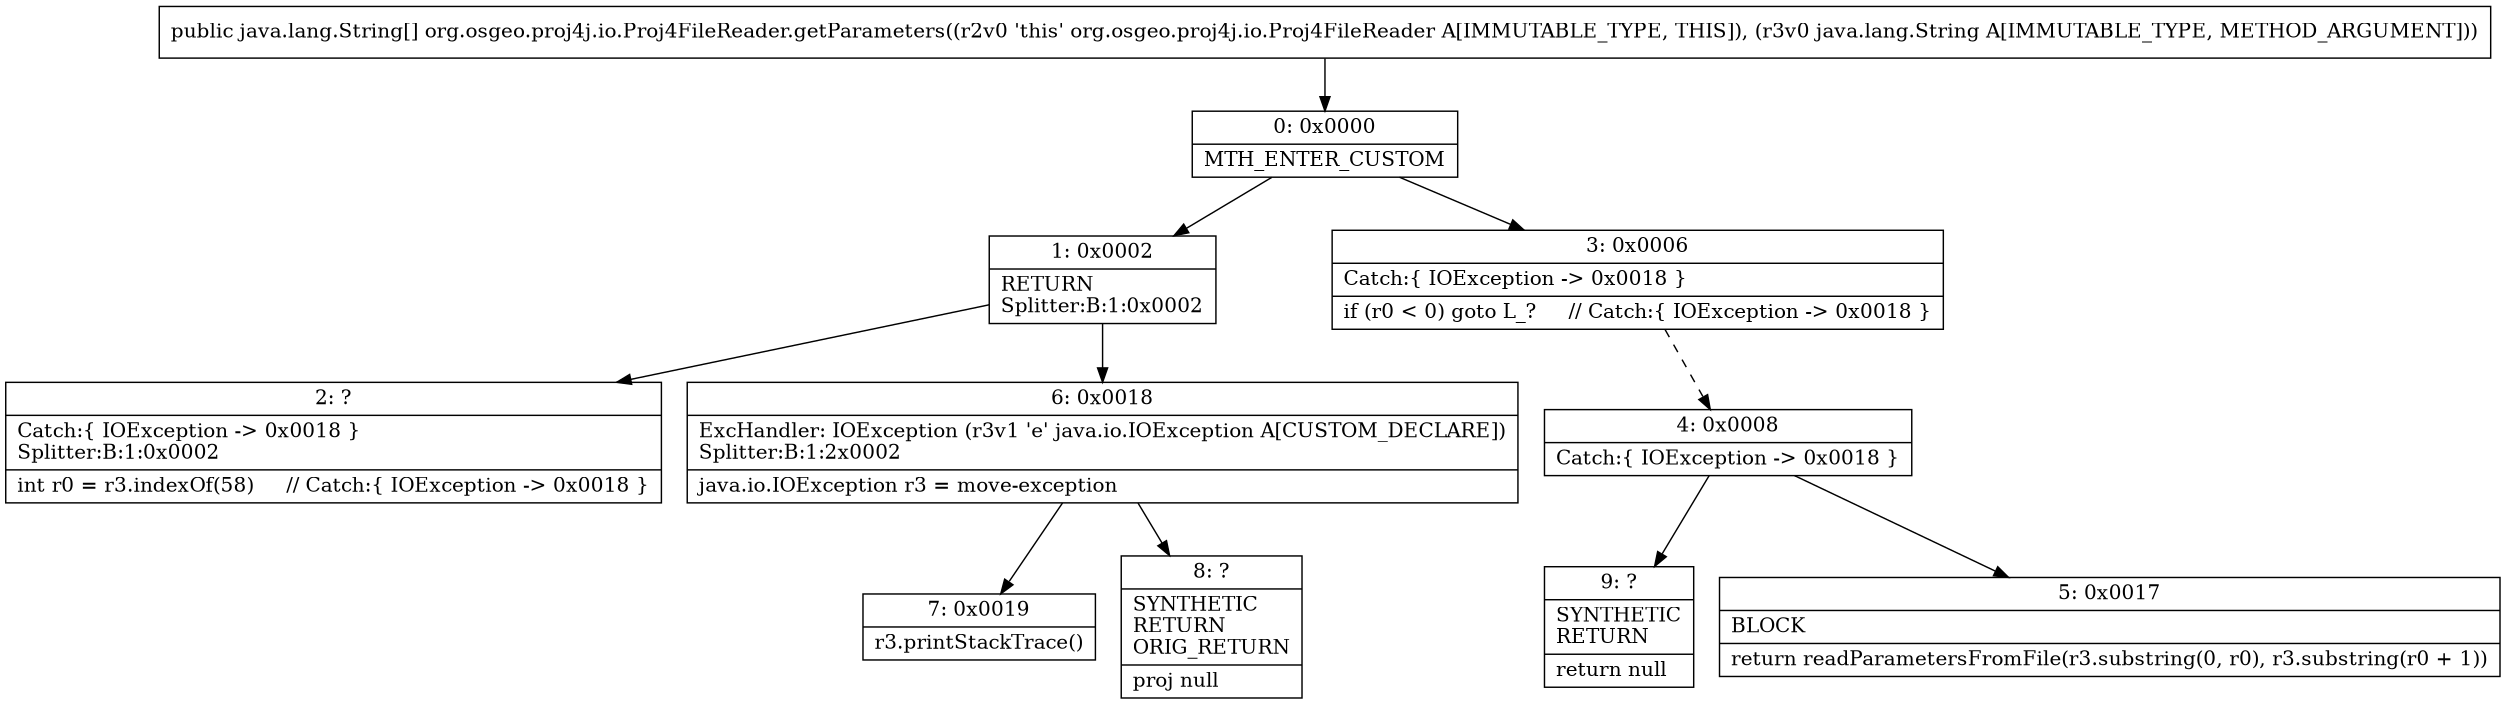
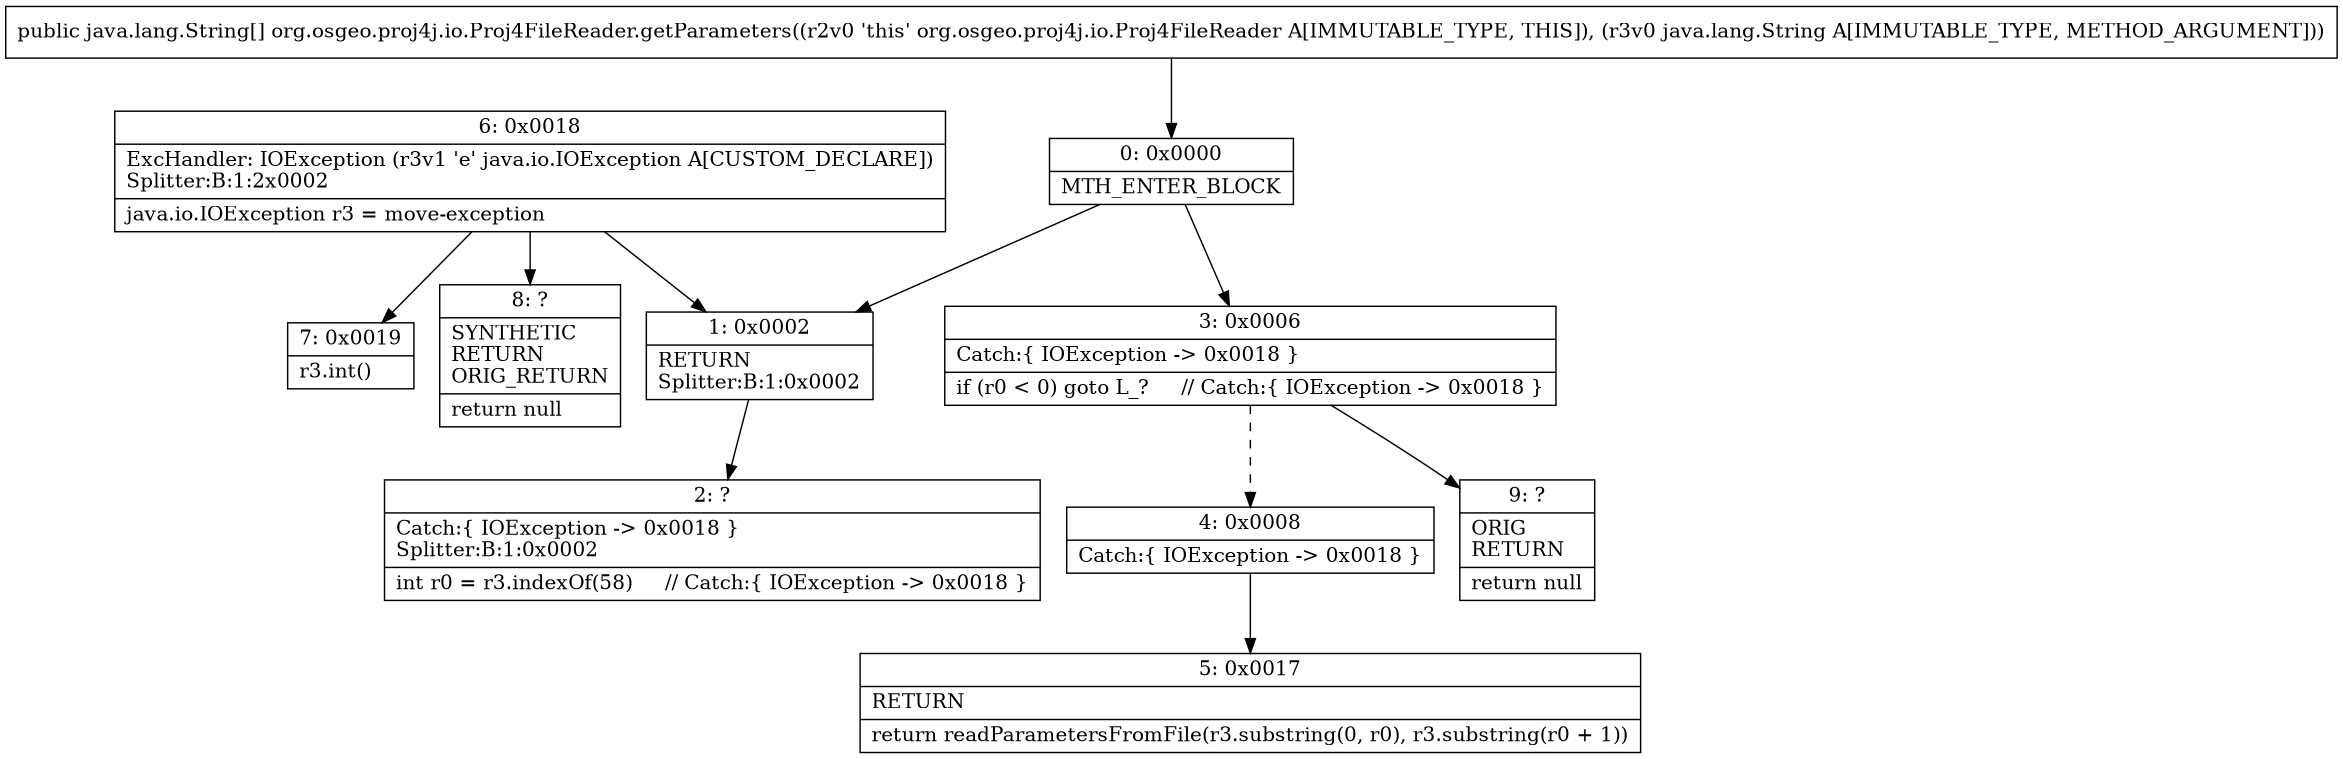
node "0: 0x0000": text "MTH_ENTER_CUSTOM" -> "MTH_ENTER_BLOCK"
edge "1: 0x0002" -> "6: 0x0018": reversed
edge "4: 0x0008" -> "9: ?": now "3: 0x0006" -> "9: ?"
node "9: ?": text "SYNTHETIC" -> "ORIG"
node "5: 0x0017": text "BLOCK" -> "RETURN"
node "7: 0x0019": text "r3.printStackTrace()" -> "r3.int()"
node "8: ?": text "proj null" -> "return null"
